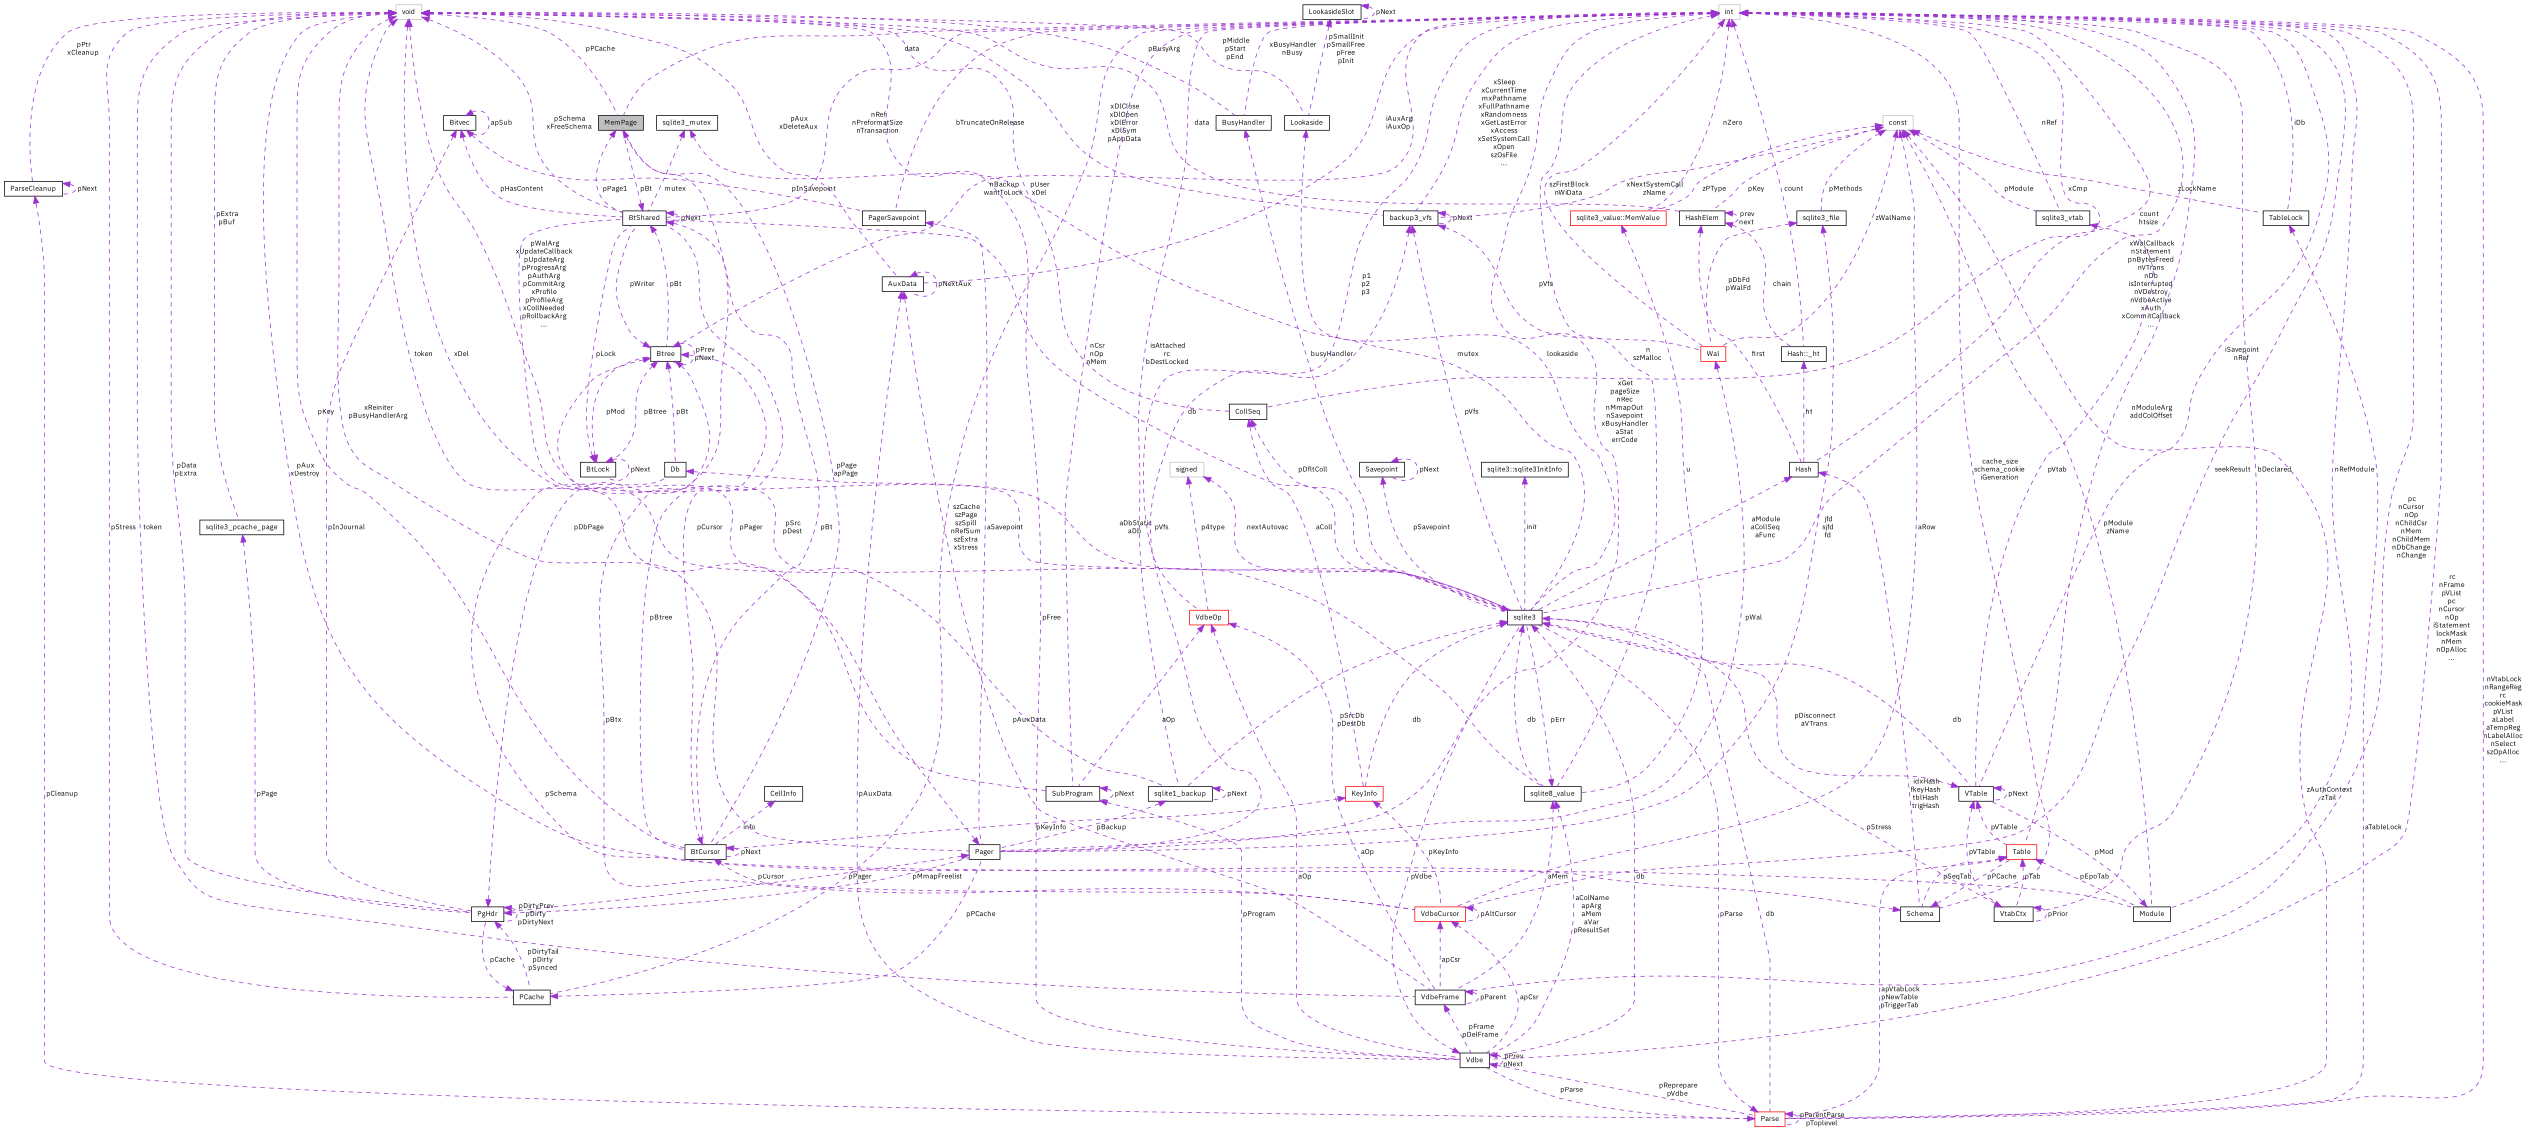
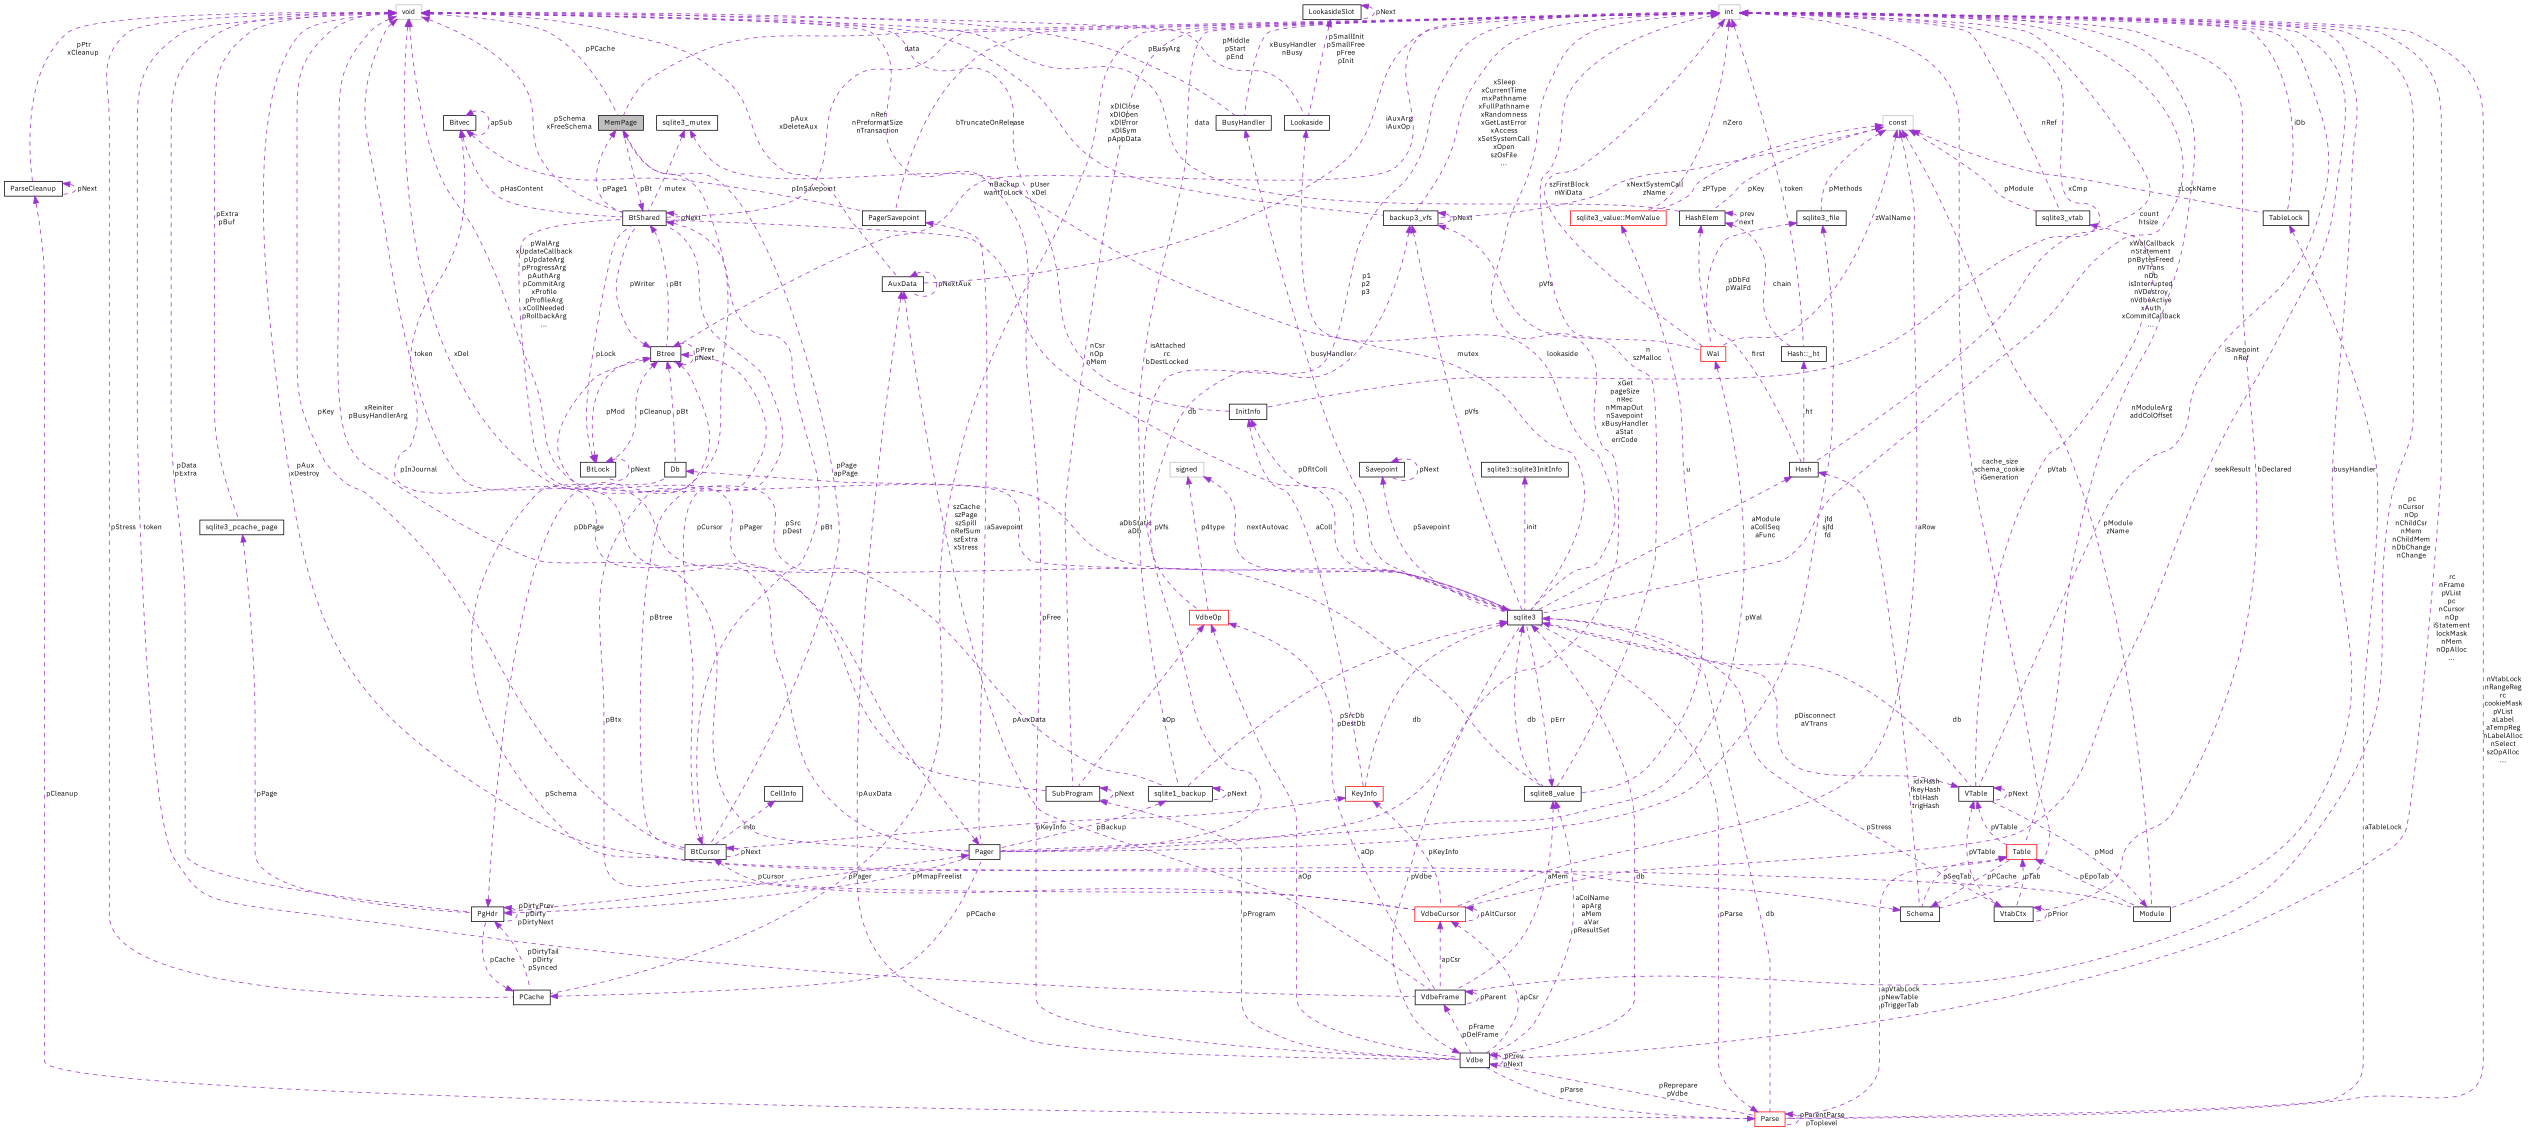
edge "Hash::_ht" -> "int": label " count" -> " token"
edge "BtLock" -> "Btree": label " pBtree" -> " pCleanup"
node "CollSeq": label "CollSeq" -> "InitInfo"
edge "Module" -> "int": label " nRefModule" -> " busyHandler"
edge "PgHdr" -> "Bitvec": now "Pager" -> "Bitvec"
edge "Parse" -> "const": removed, label "zAuthContext zTail"
